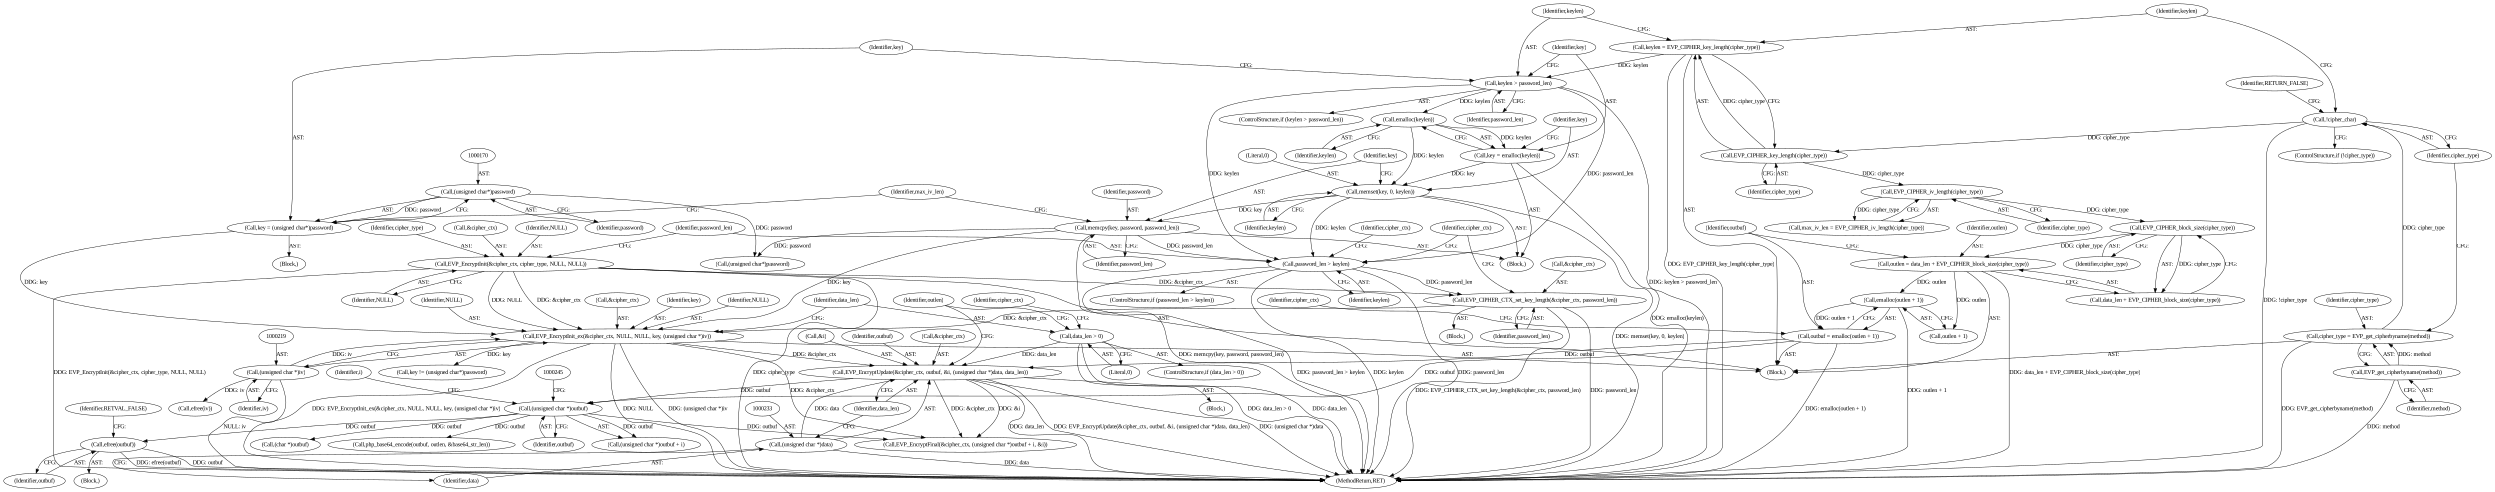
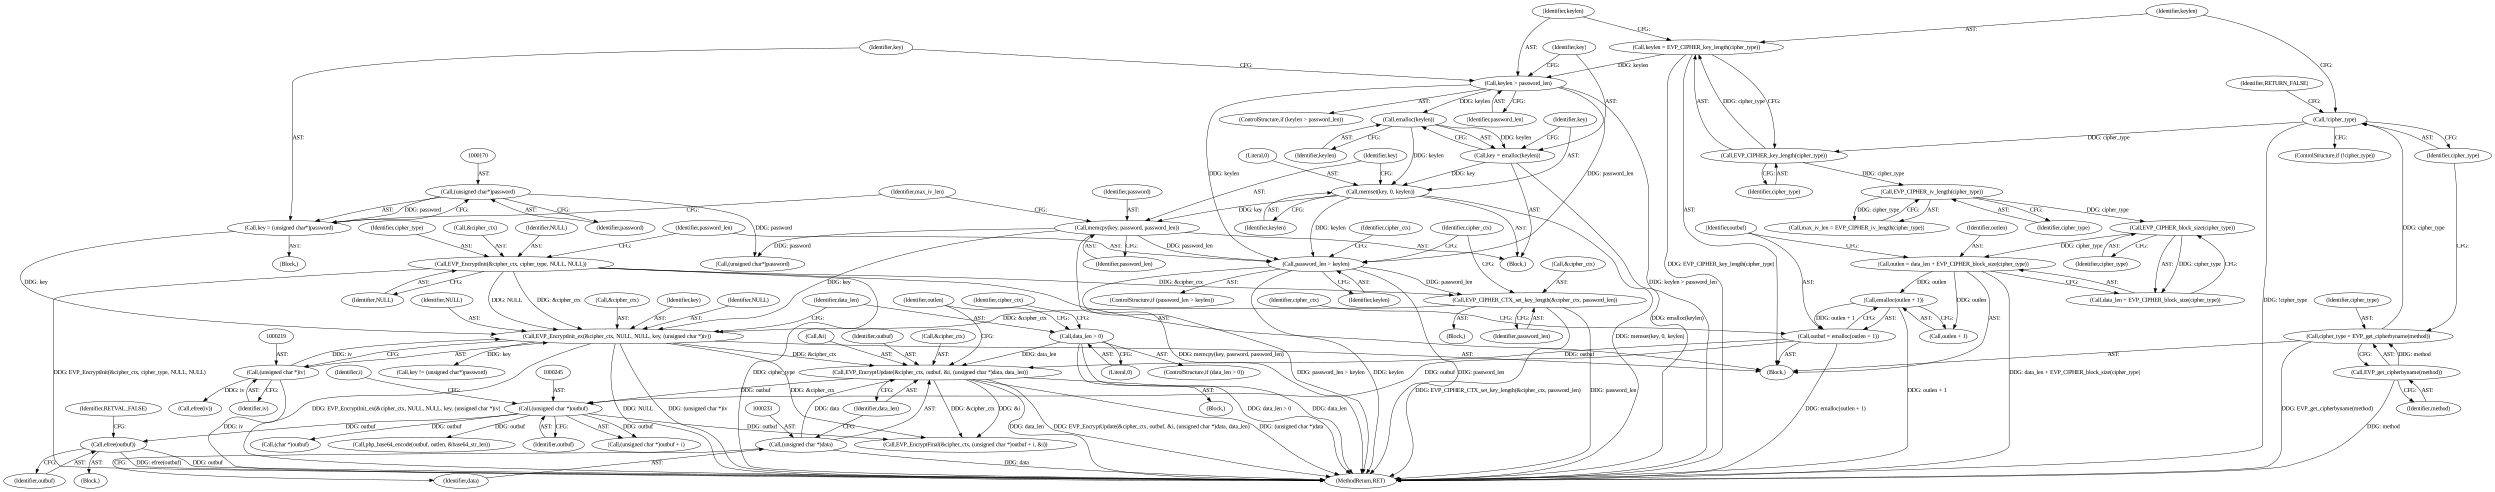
node "(Call,!cipher_char)": label "(Call,!cipher_char)" -> "(Call,!cipher_type)"
edge "1000245" -> "(Call,(unsigned char *)outbuf)": label "CFG: " -> "AST: "
edge "(Call,(unsigned char *)iv)" -> "(MethodReturn,RET)": label "NULL: iv" -> "DDG: iv"
